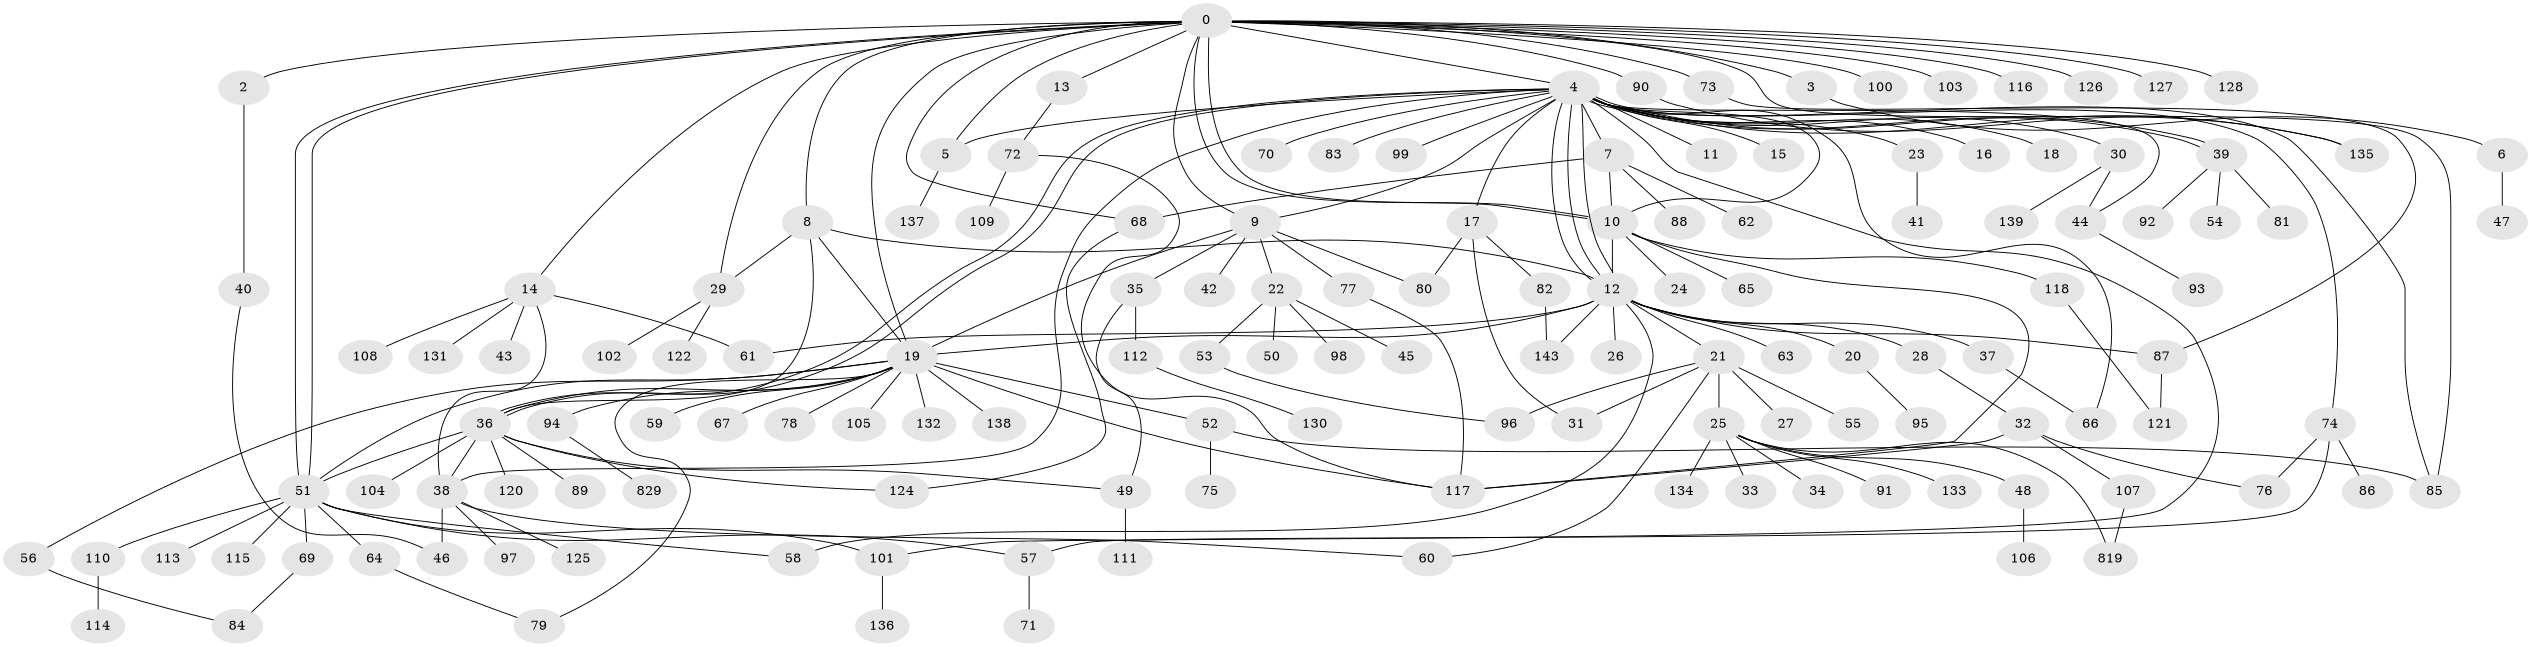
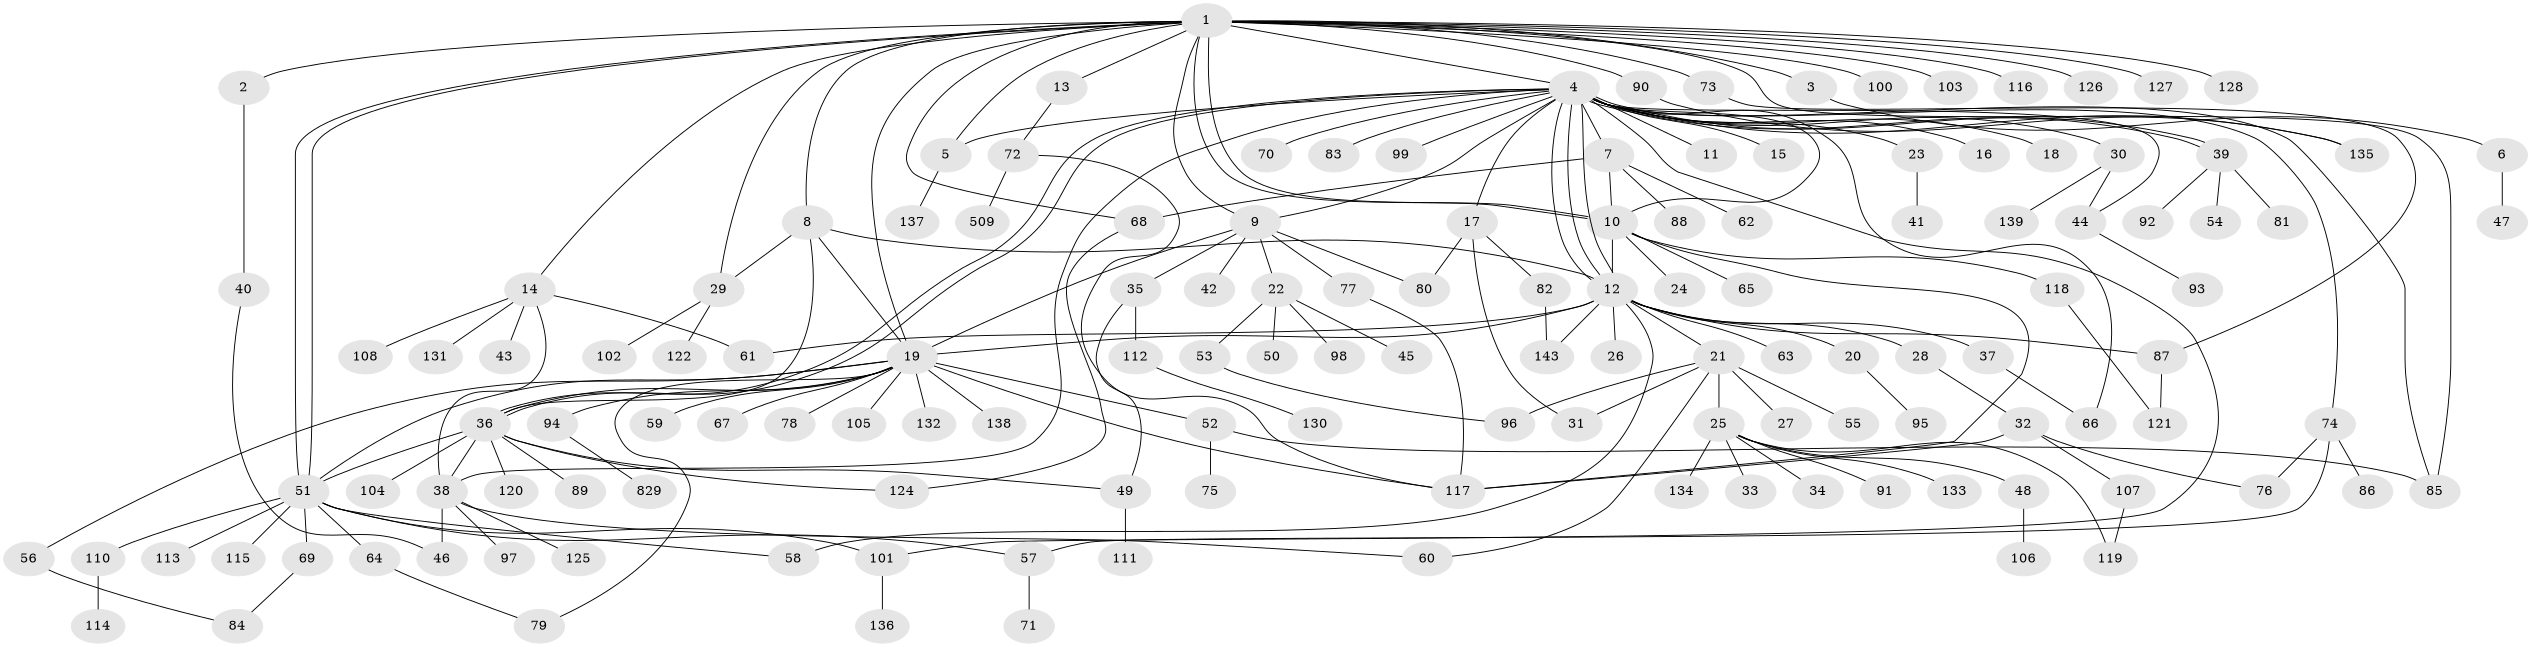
node "0": label "0" -> "1"
node "109": label "109" -> "509"
node "819": label "819" -> "119"
